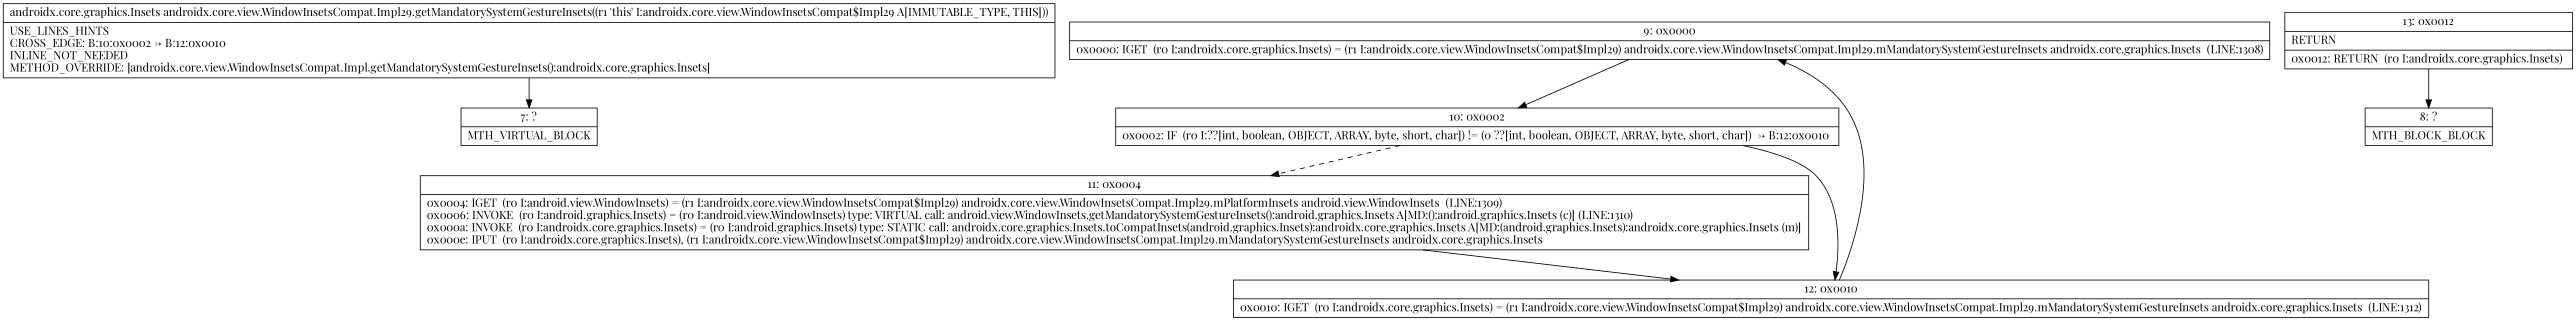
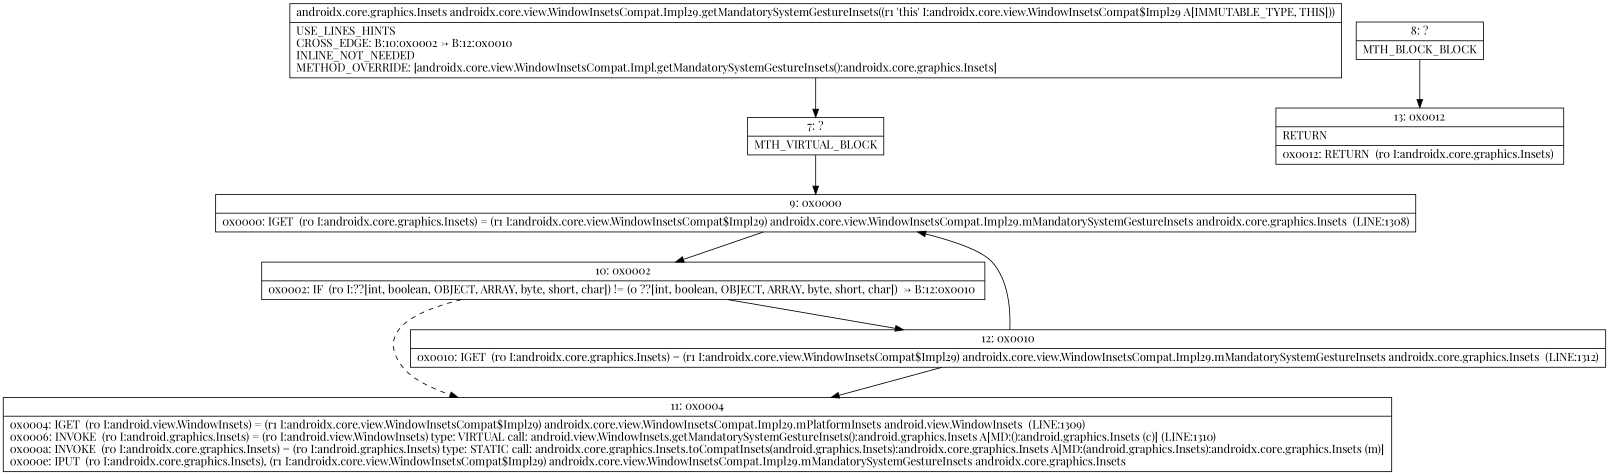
edge "13: 0x0012" -> "8: ?": reversed
edge "7: ?" -> "9: 0x0000": added
edge "11: 0x0004" -> "12: 0x0010": reversed
